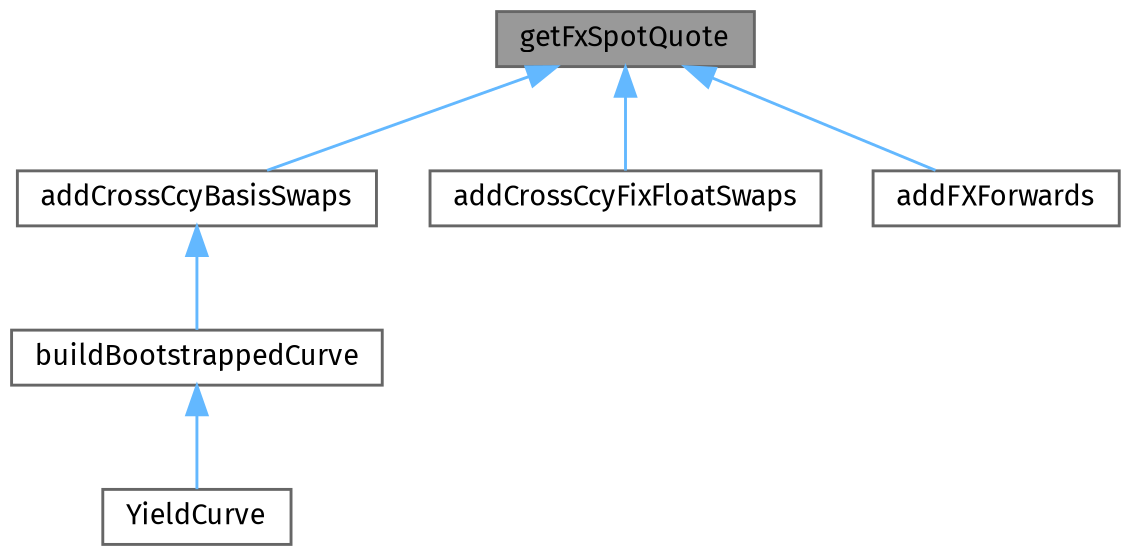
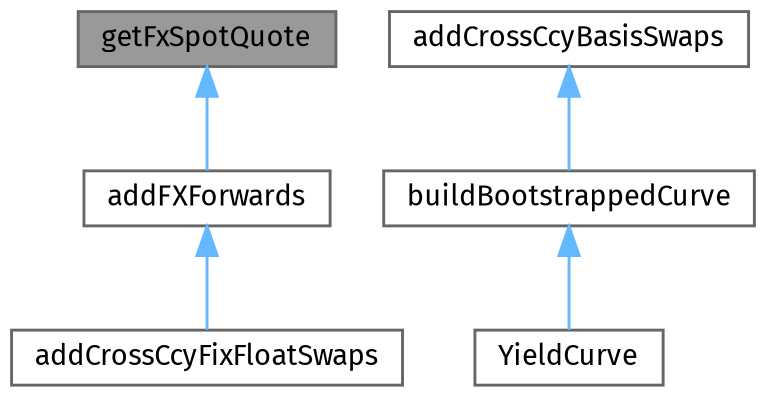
edge "addCrossCcyBasisSwaps" -> "getFxSpotQuote": removed
edge "addCrossCcyFixFloatSwaps" -> "getFxSpotQuote": now "addCrossCcyFixFloatSwaps" -> "addFXForwards"
